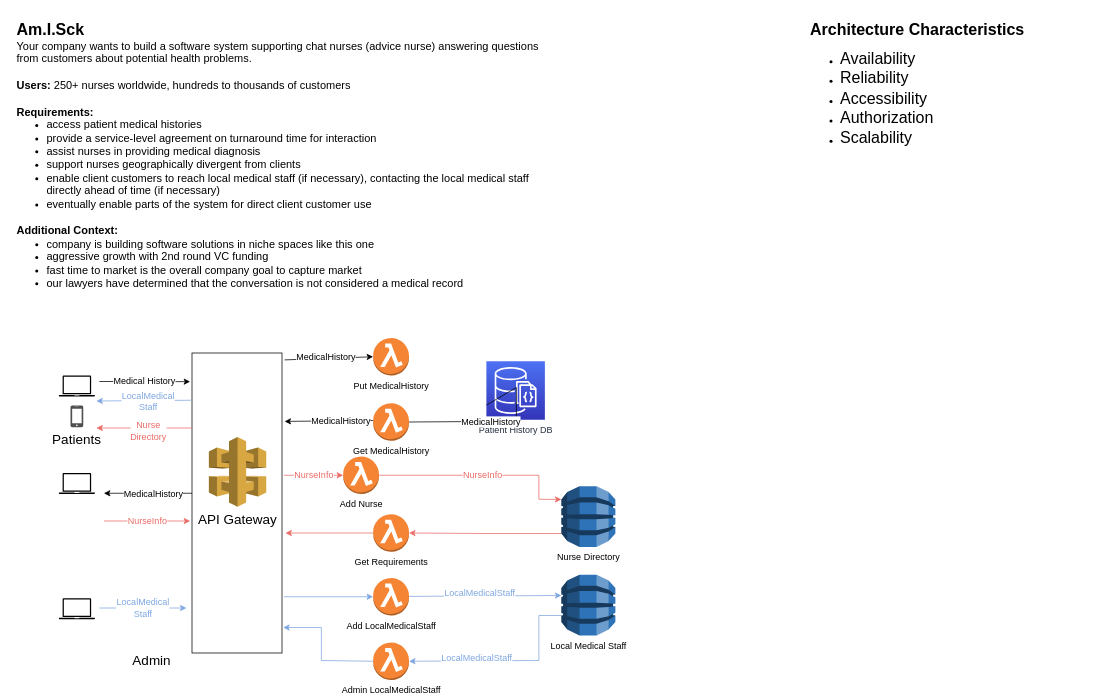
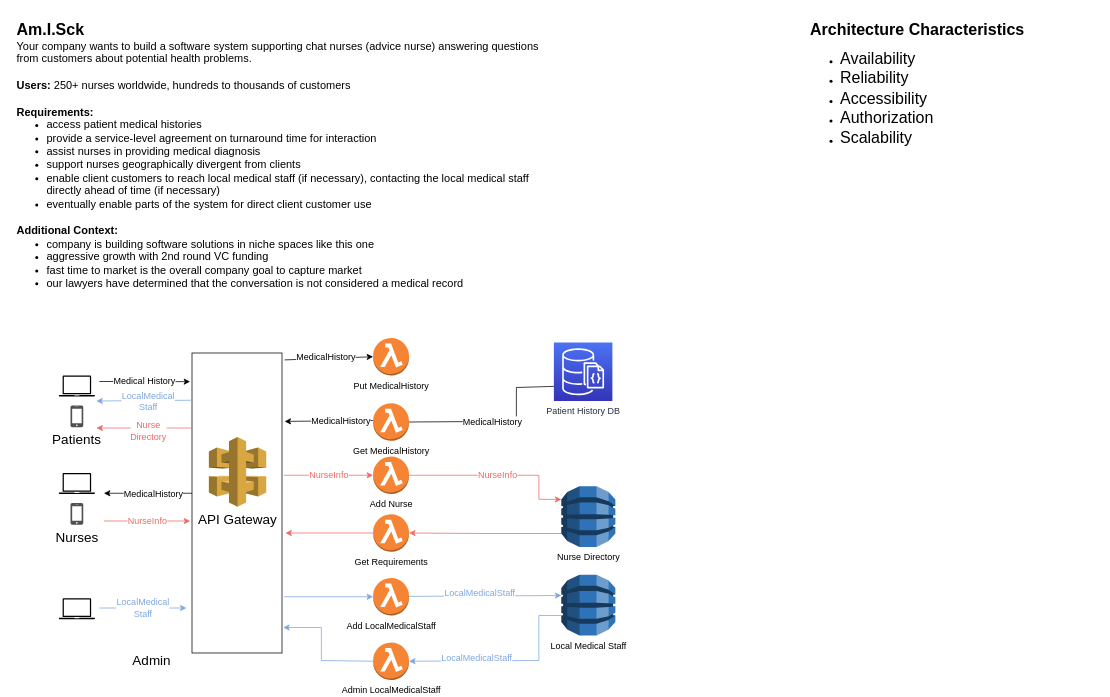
node "Patient History DB": moved (516, 390) -> (583, 372)
node "Add Nurse": moved (361, 475) -> (391, 475)
node "Nurses": added
